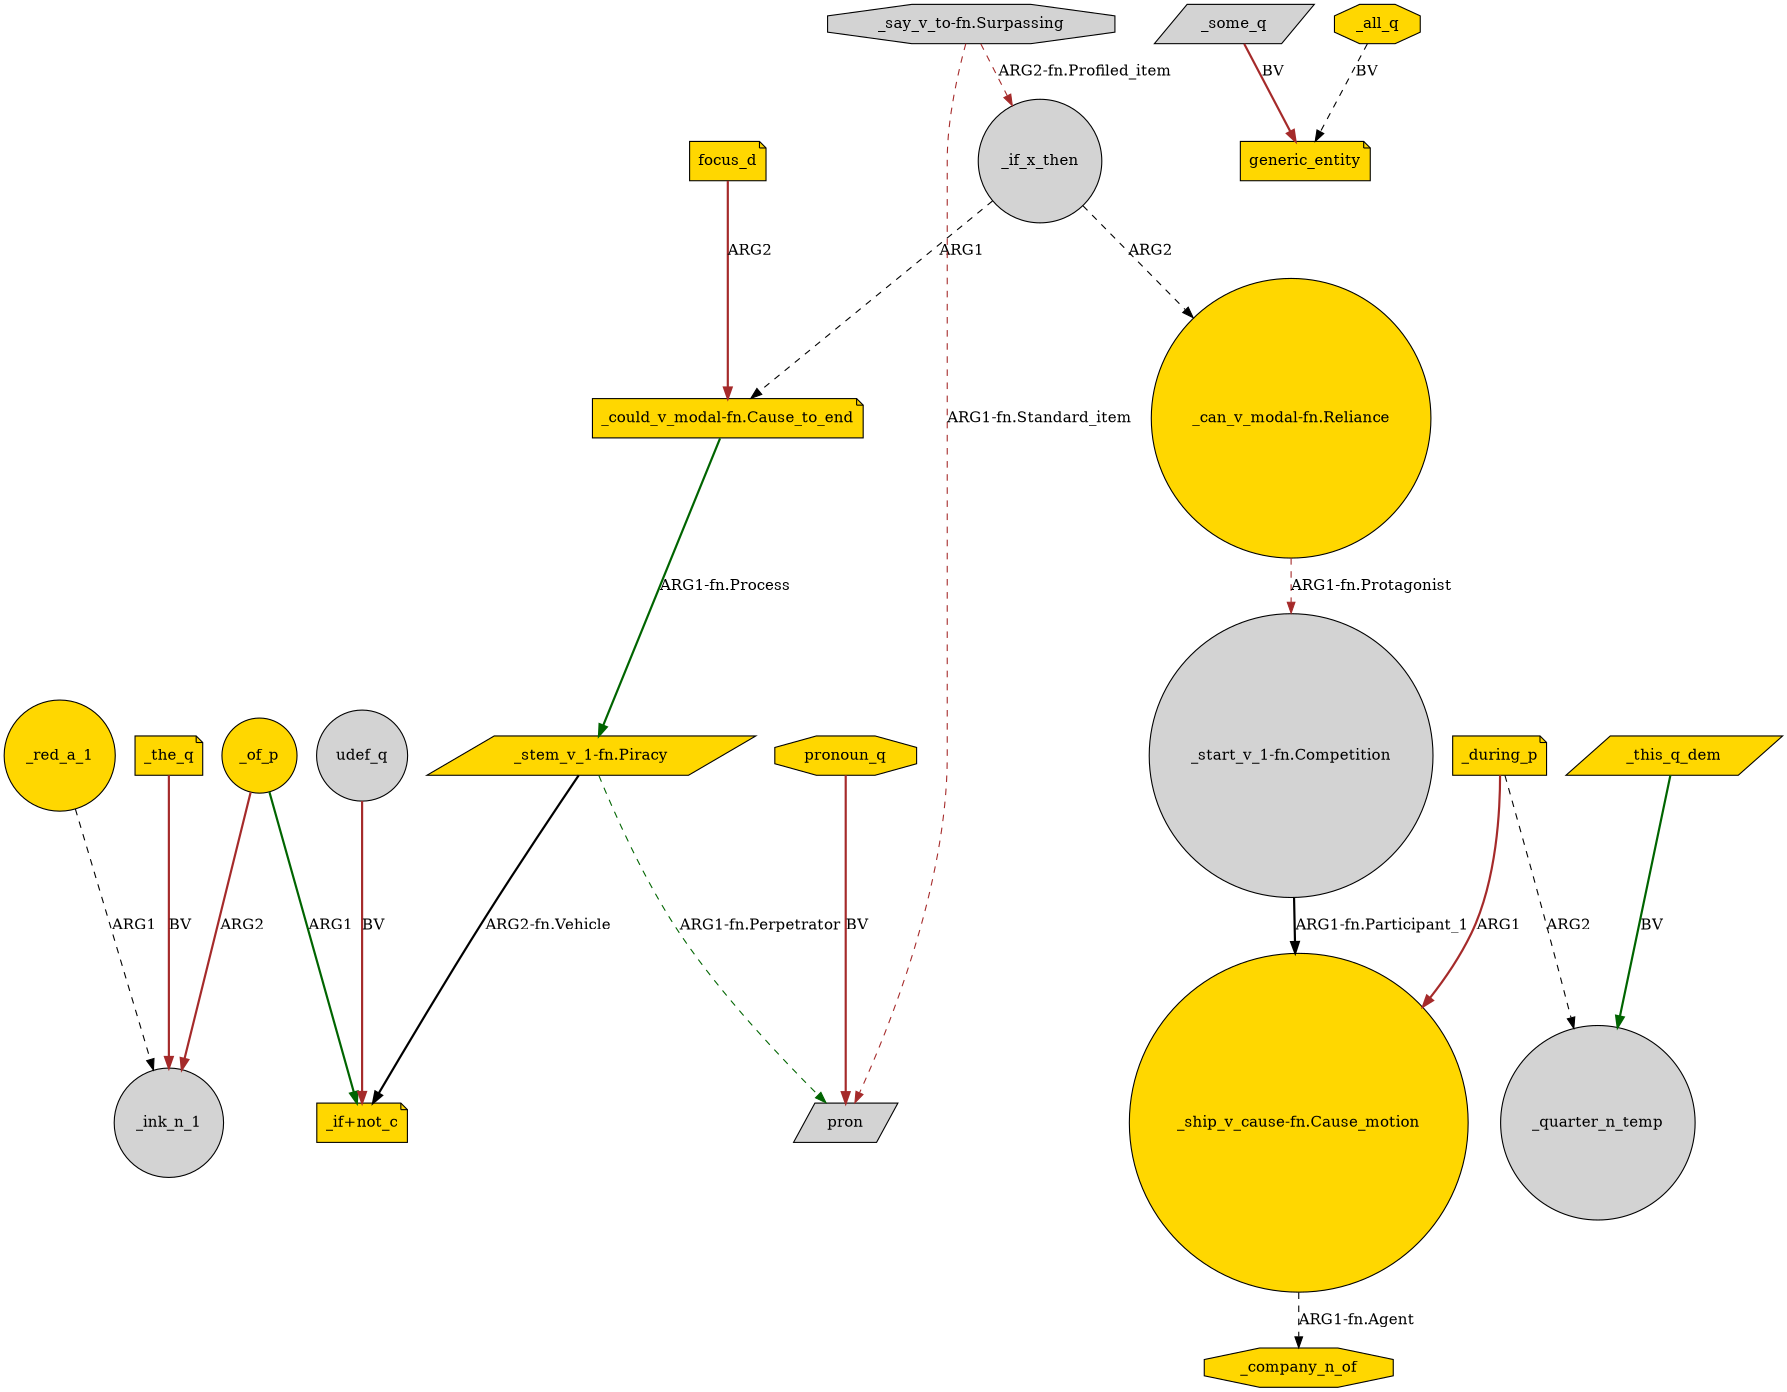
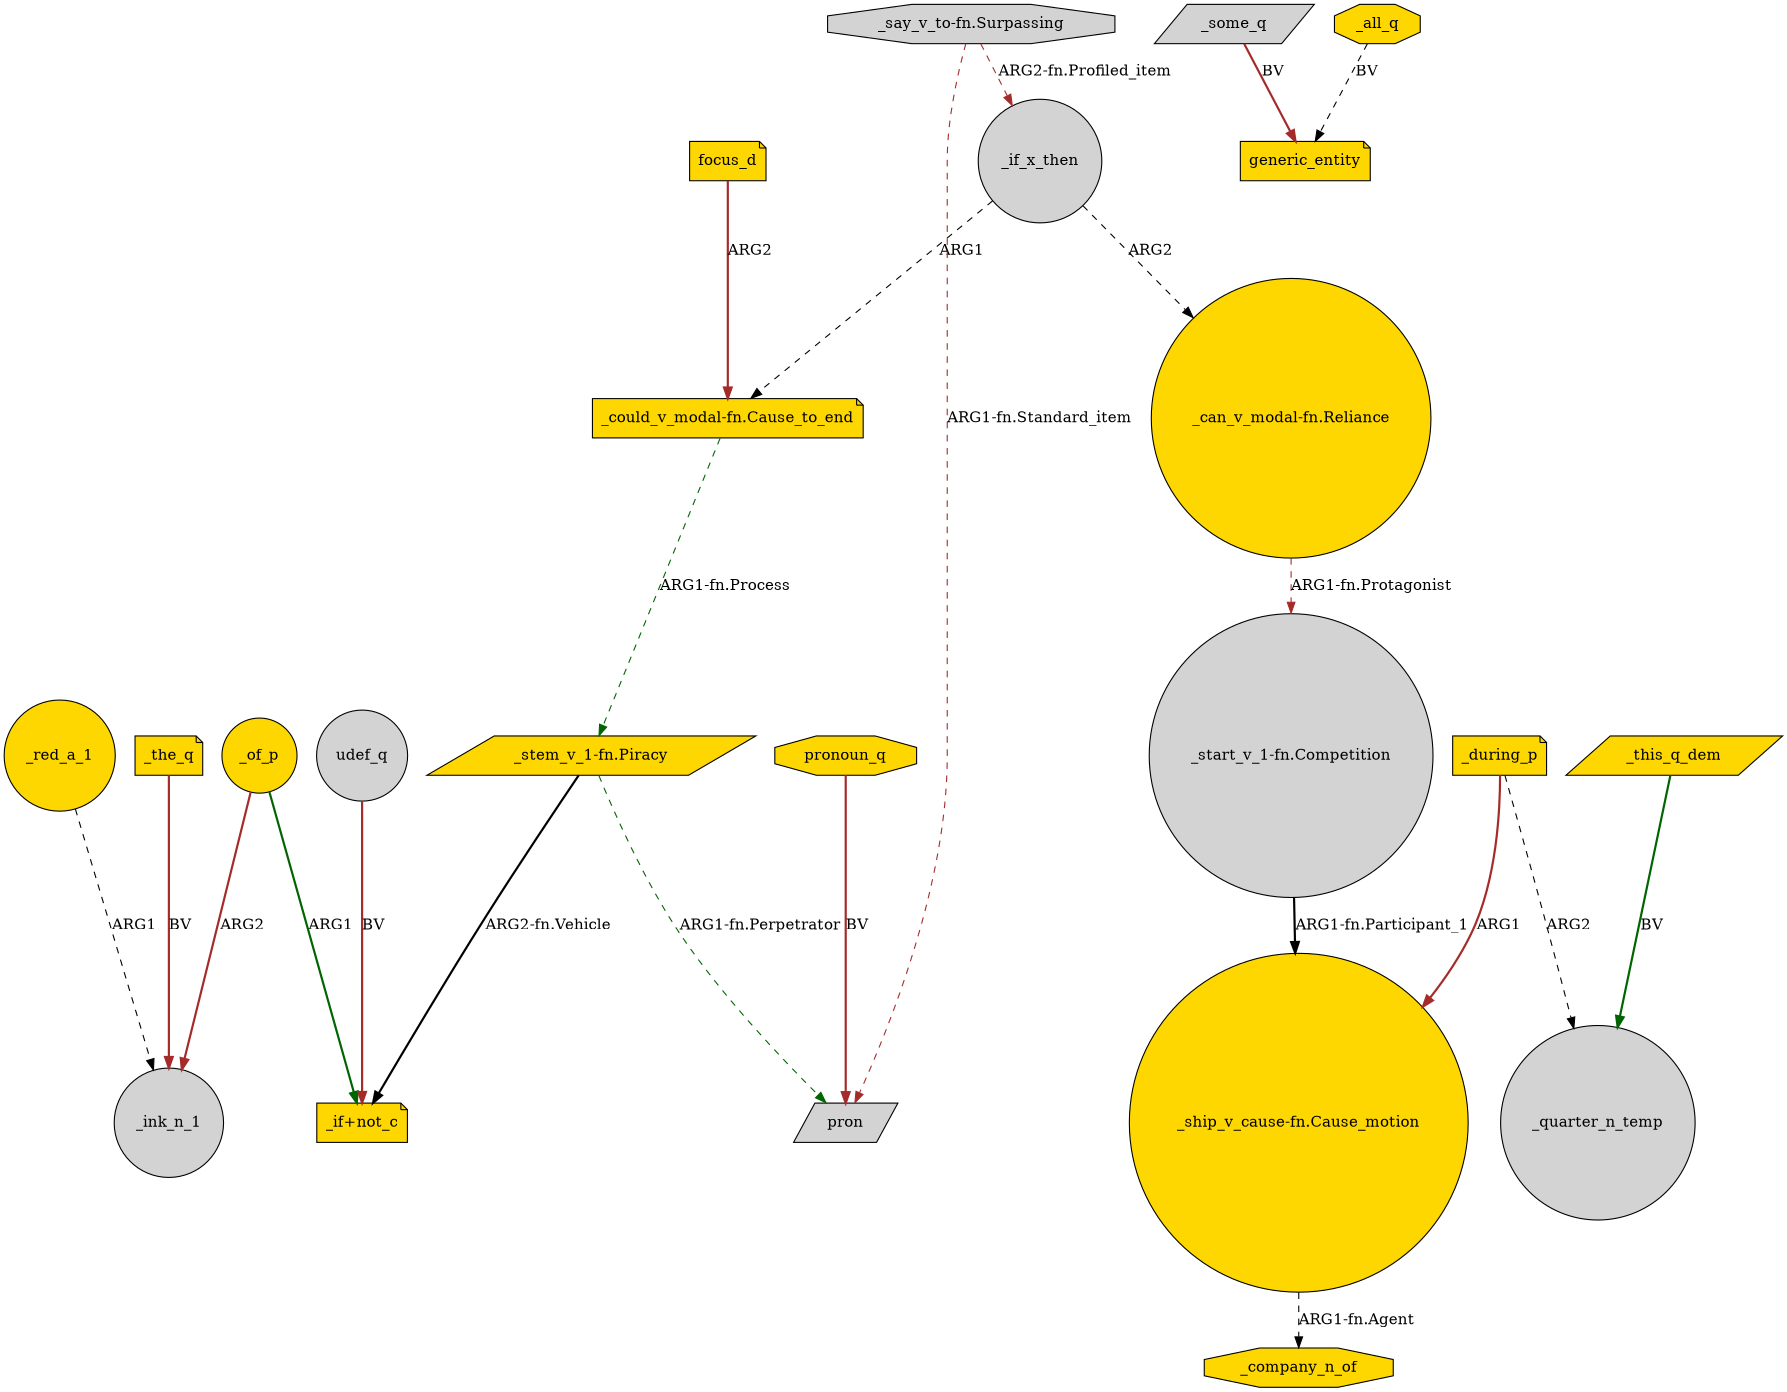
edge "_could_v_modal-fn.Cause_to_end" -> "_stem_v_1-fn.Piracy": style bold -> dashed
